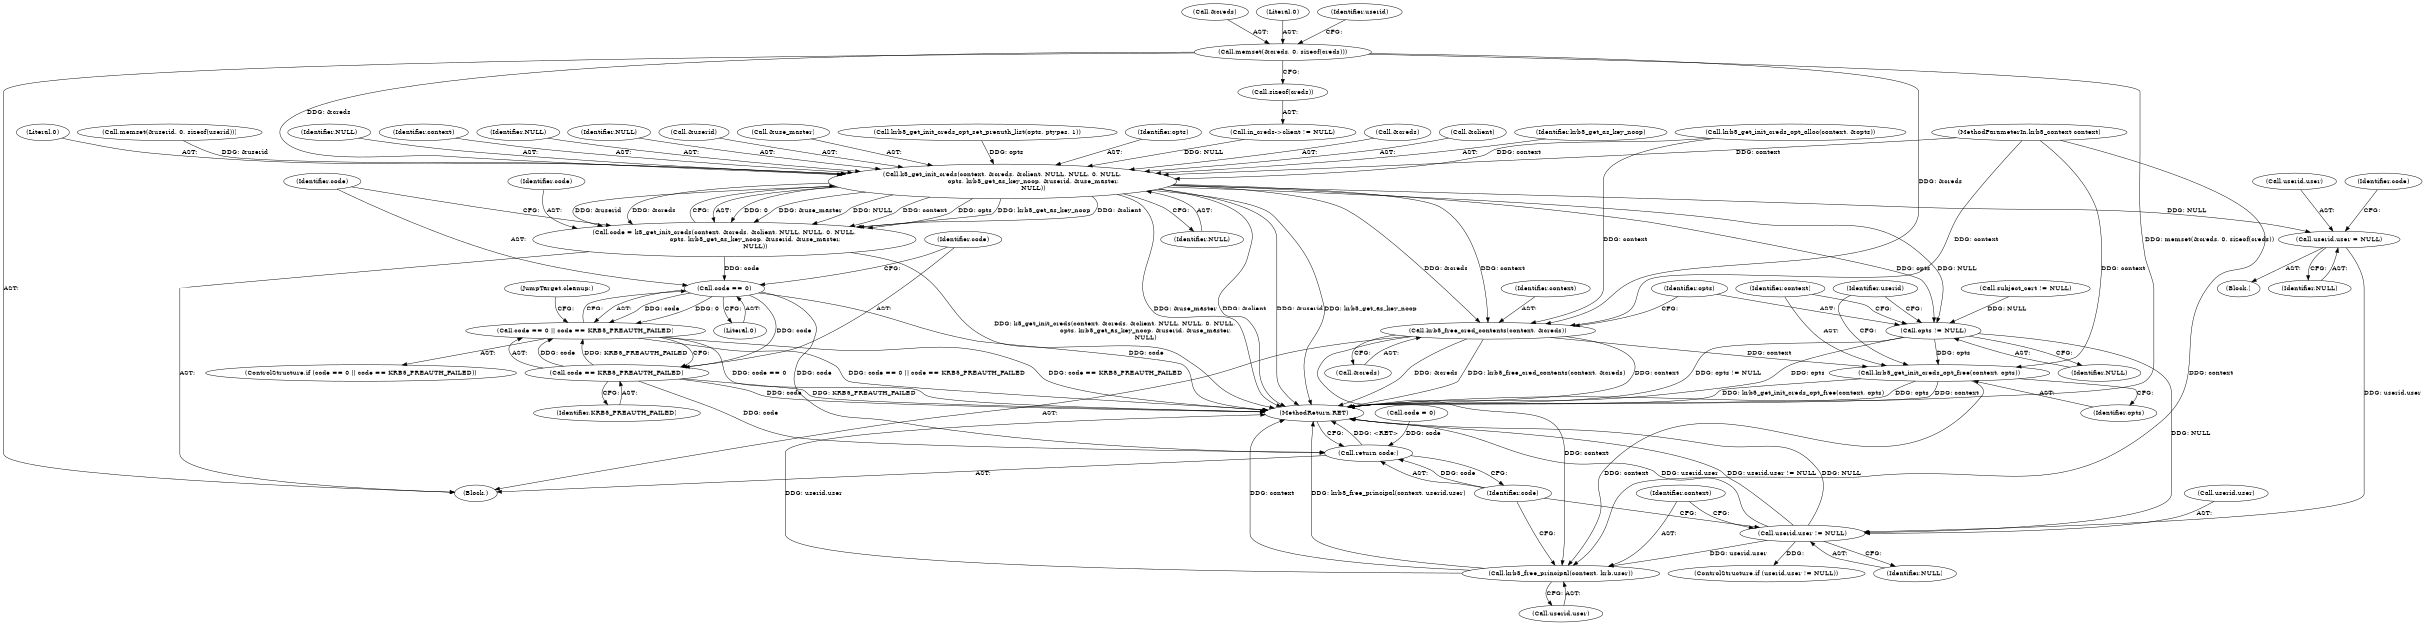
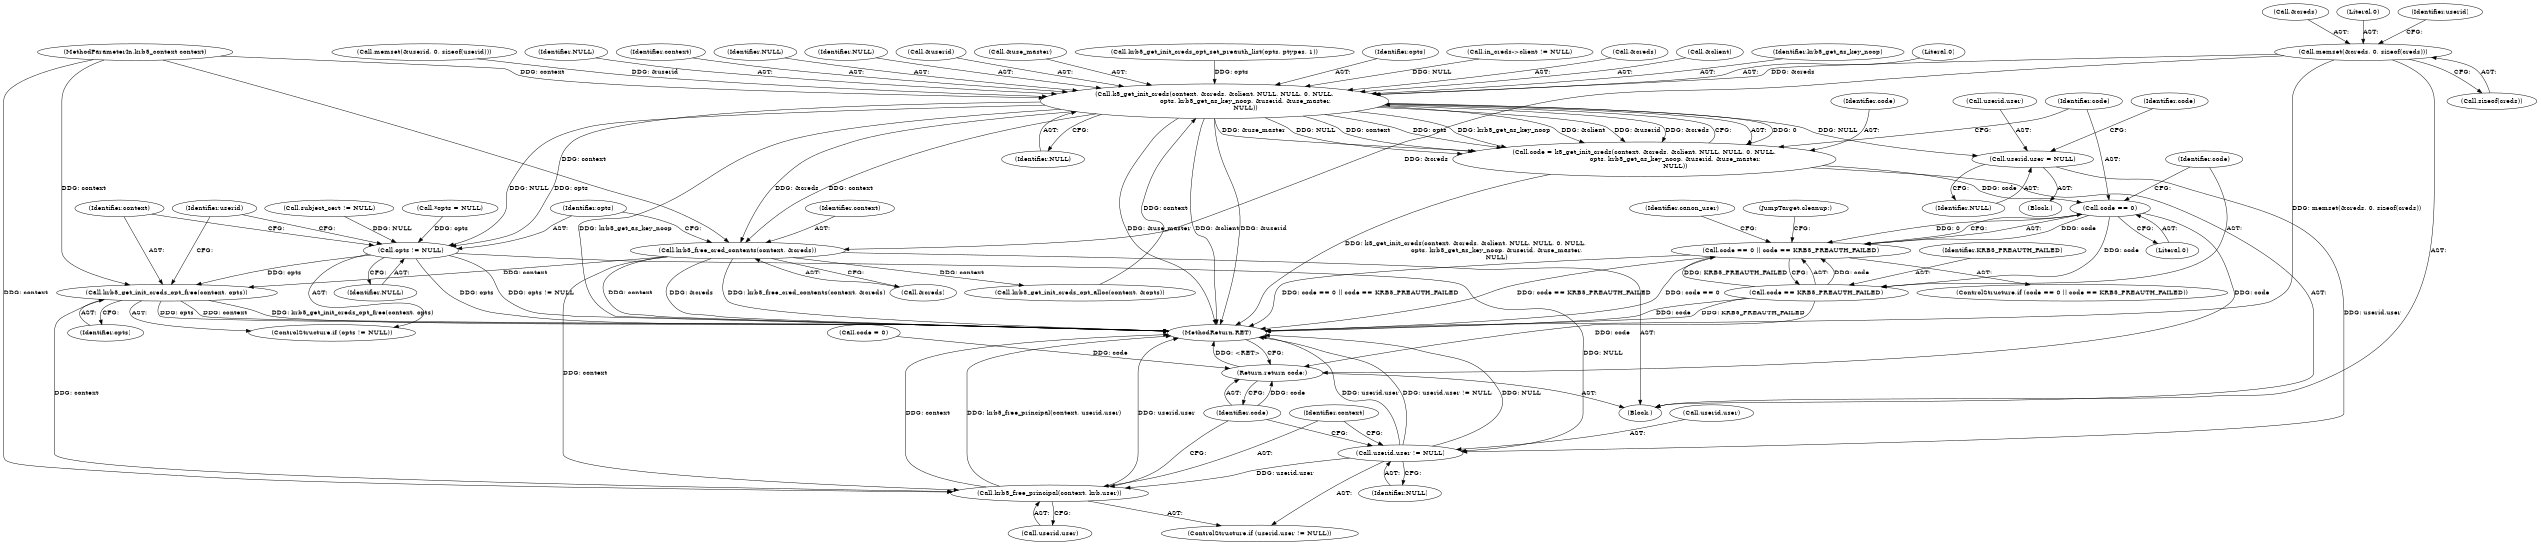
edge "(Call,sizeof(creds))" -> "(Call,in_creds->client != NULL)": now "(Call,sizeof(creds))" -> "(Call,memset(&creds, 0, sizeof(creds)))"
node "(Call,*opts = NULL)": added
node "(Identifier,canon_user)": added
edge "(Call,krb5_get_init_creds_opt_alloc(context, &opts))" -> "(Call,krb5_free_cred_contents(context, &creds))": reversed
node "(ControlStructure,if (opts != NULL))": added
edge "(Call,code == 0)" -> "(MethodReturn,RET)": removed, label "DDG: code"
edge "(Call,code == KRB5_PREAUTH_FAILED)" -> "(Identifier,KRB5_PREAUTH_FAILED)": removed, label "CFG:"
node "(Call,return code;)": label "(Call,return code;)" -> "(Return,return code;)"
edge "(Call,krb5_free_principal(context, krb.user))" -> "(ControlStructure,if (userid.user != NULL))": added, label "AST:"
edge "(Call,userid.user != NULL)" -> "(ControlStructure,if (userid.user != NULL))": label "DDG: " -> "AST: "
